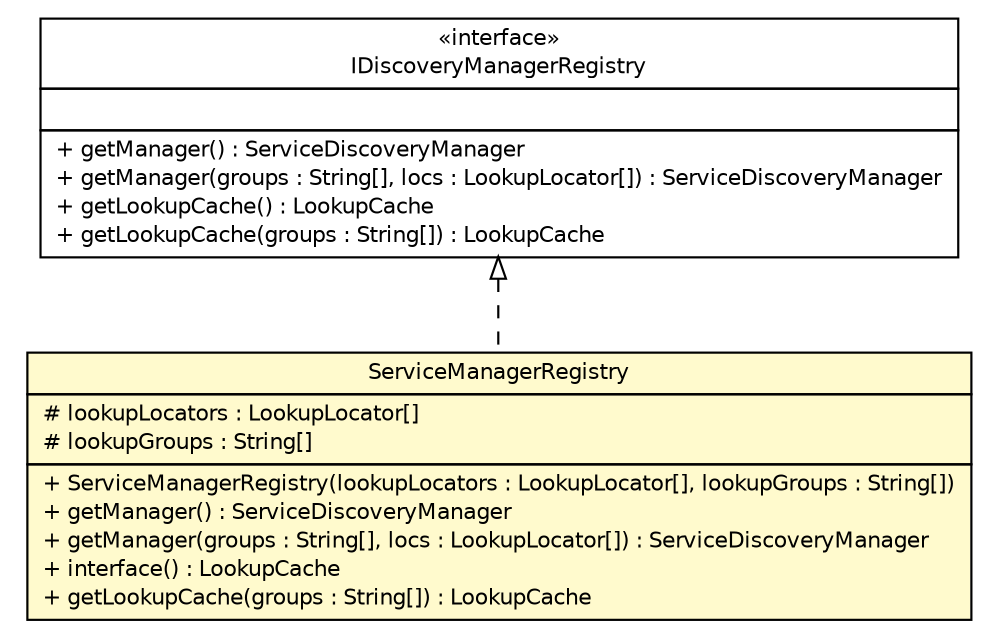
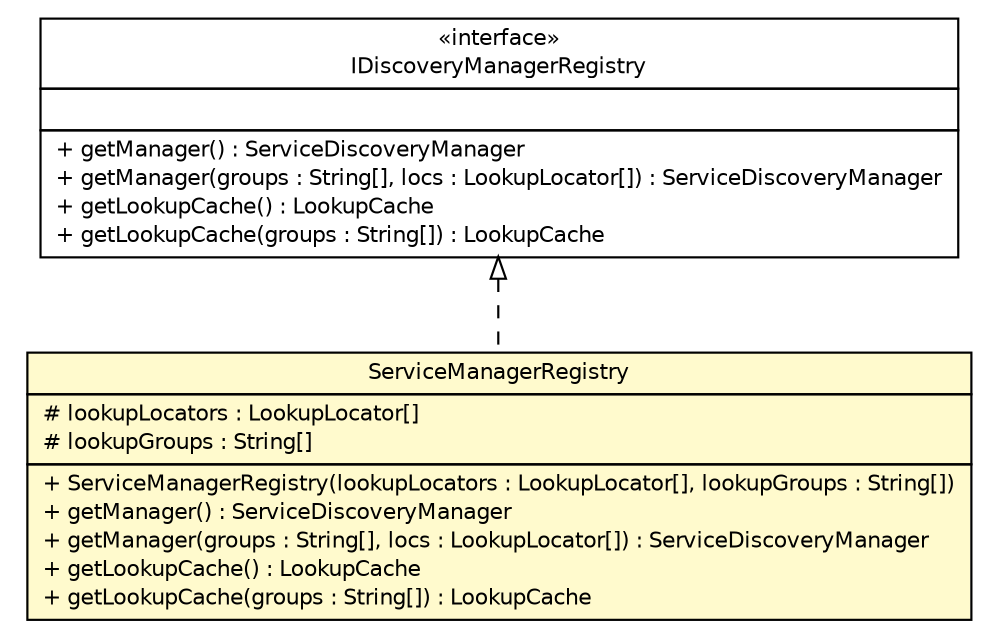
node "ServiceManagerRegistry": text "+ interface() : LookupCache" -> "+ getLookupCache() : LookupCache"
